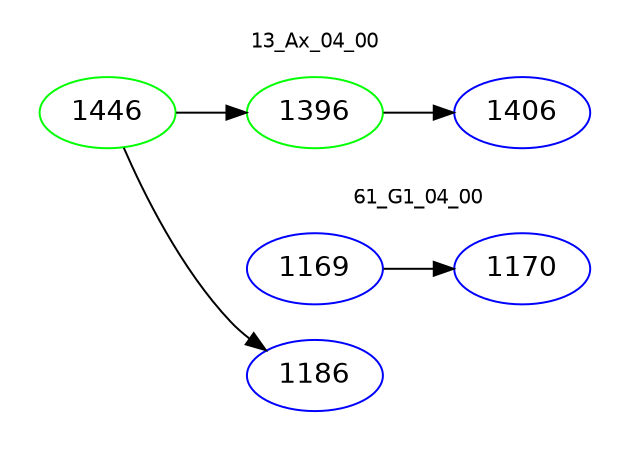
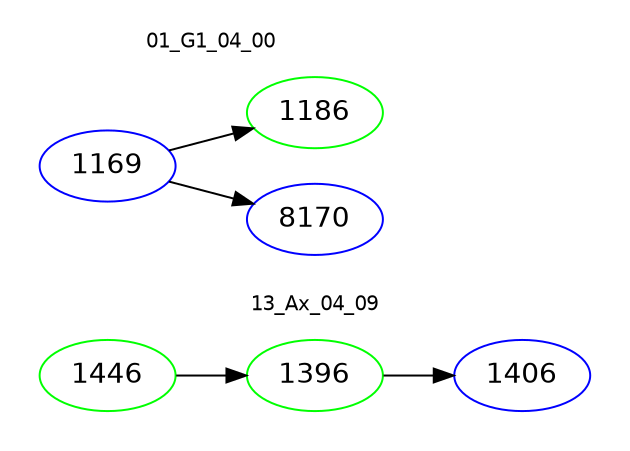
cluster "13_Ax_04_00": label "13_Ax_04_00" -> "13_Ax_04_09"
cluster "61_G1_04_00": label "61_G1_04_00" -> "01_G1_04_00"
edge "1446" -> "1186": now "1169" -> "1186"
node "1170": label "1170" -> "8170"
node "1186": color blue -> green
